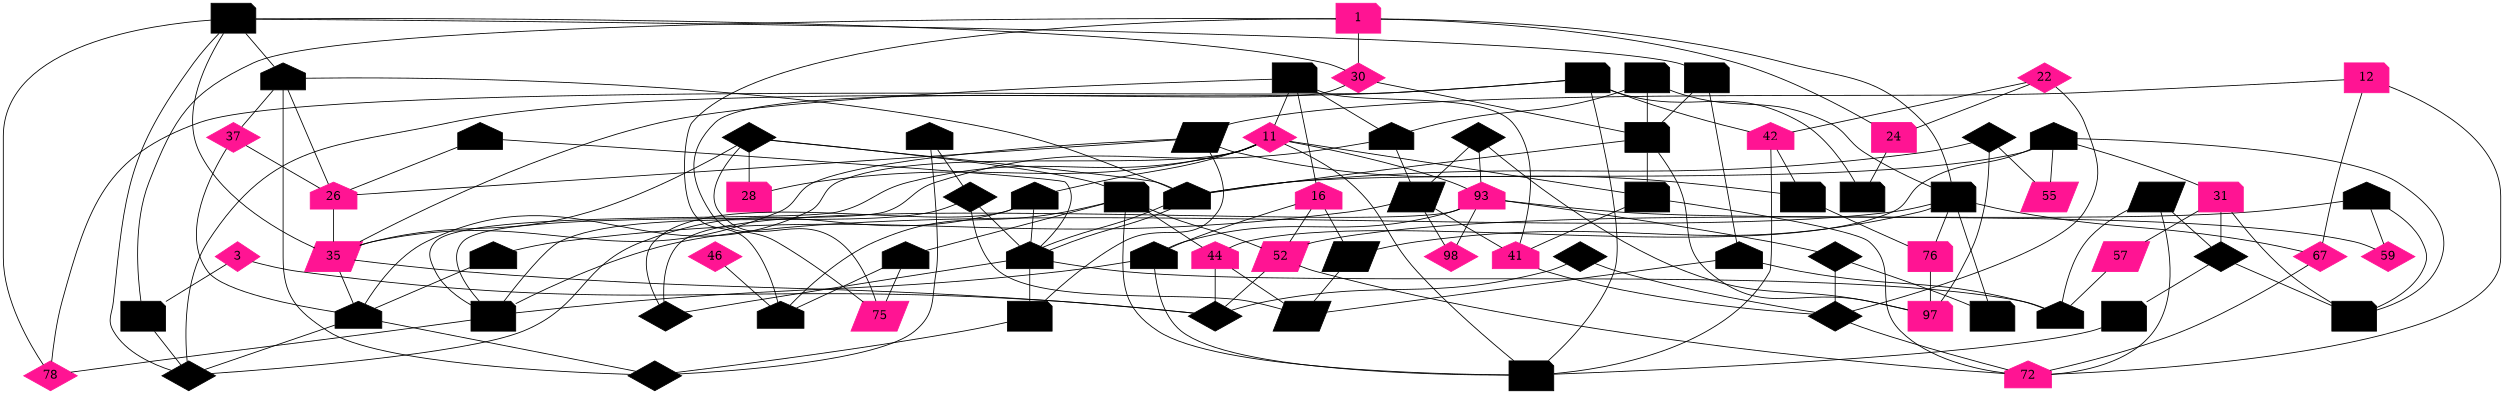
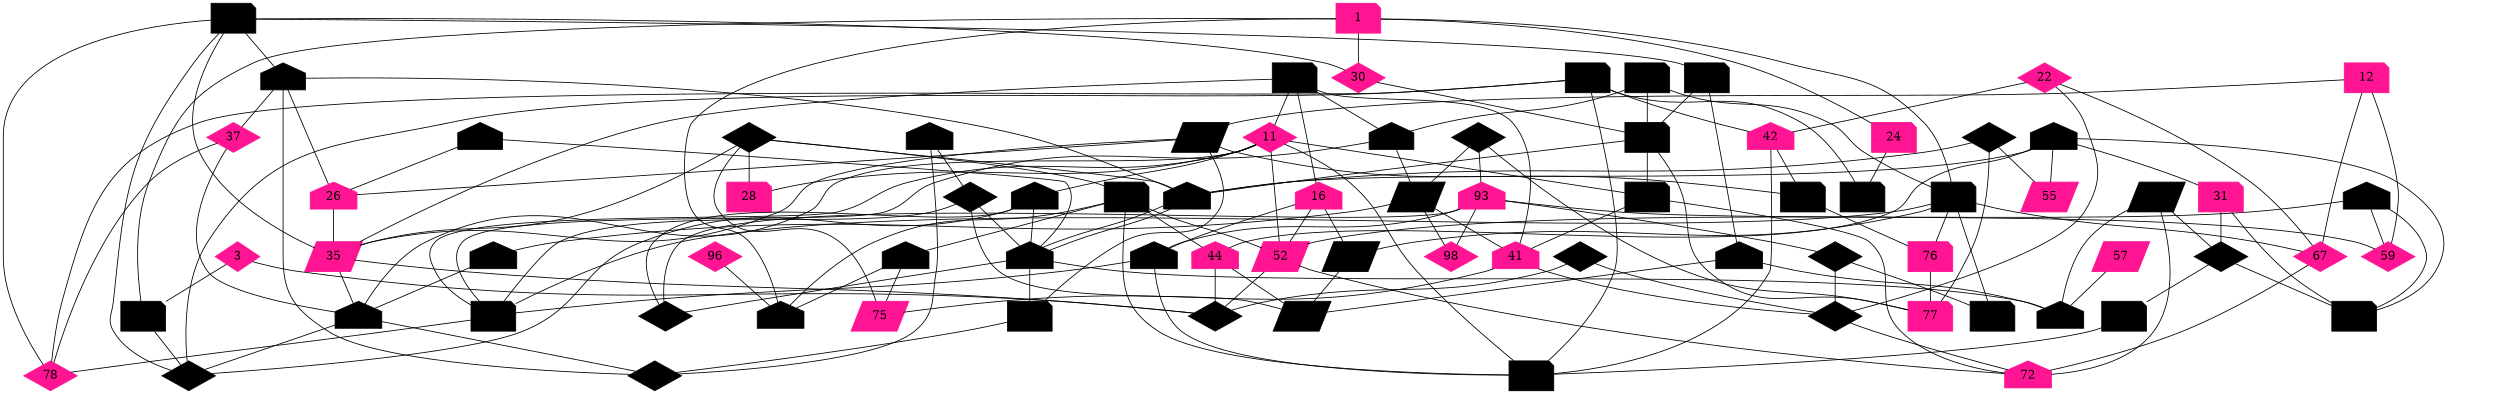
edge "22" -- "24": now "22" -- "67"
edge "30" -- "75": now "41" -- "75"
edge "11" -- "93": now "11" -- "52"
edge "37" -- "26": now "37" -- "78"
edge "31" -- "57": removed
node "46": label "46" -> "96"
node "97": label "97" -> "77"
edge "12" -- "72": now "12" -- "59"
